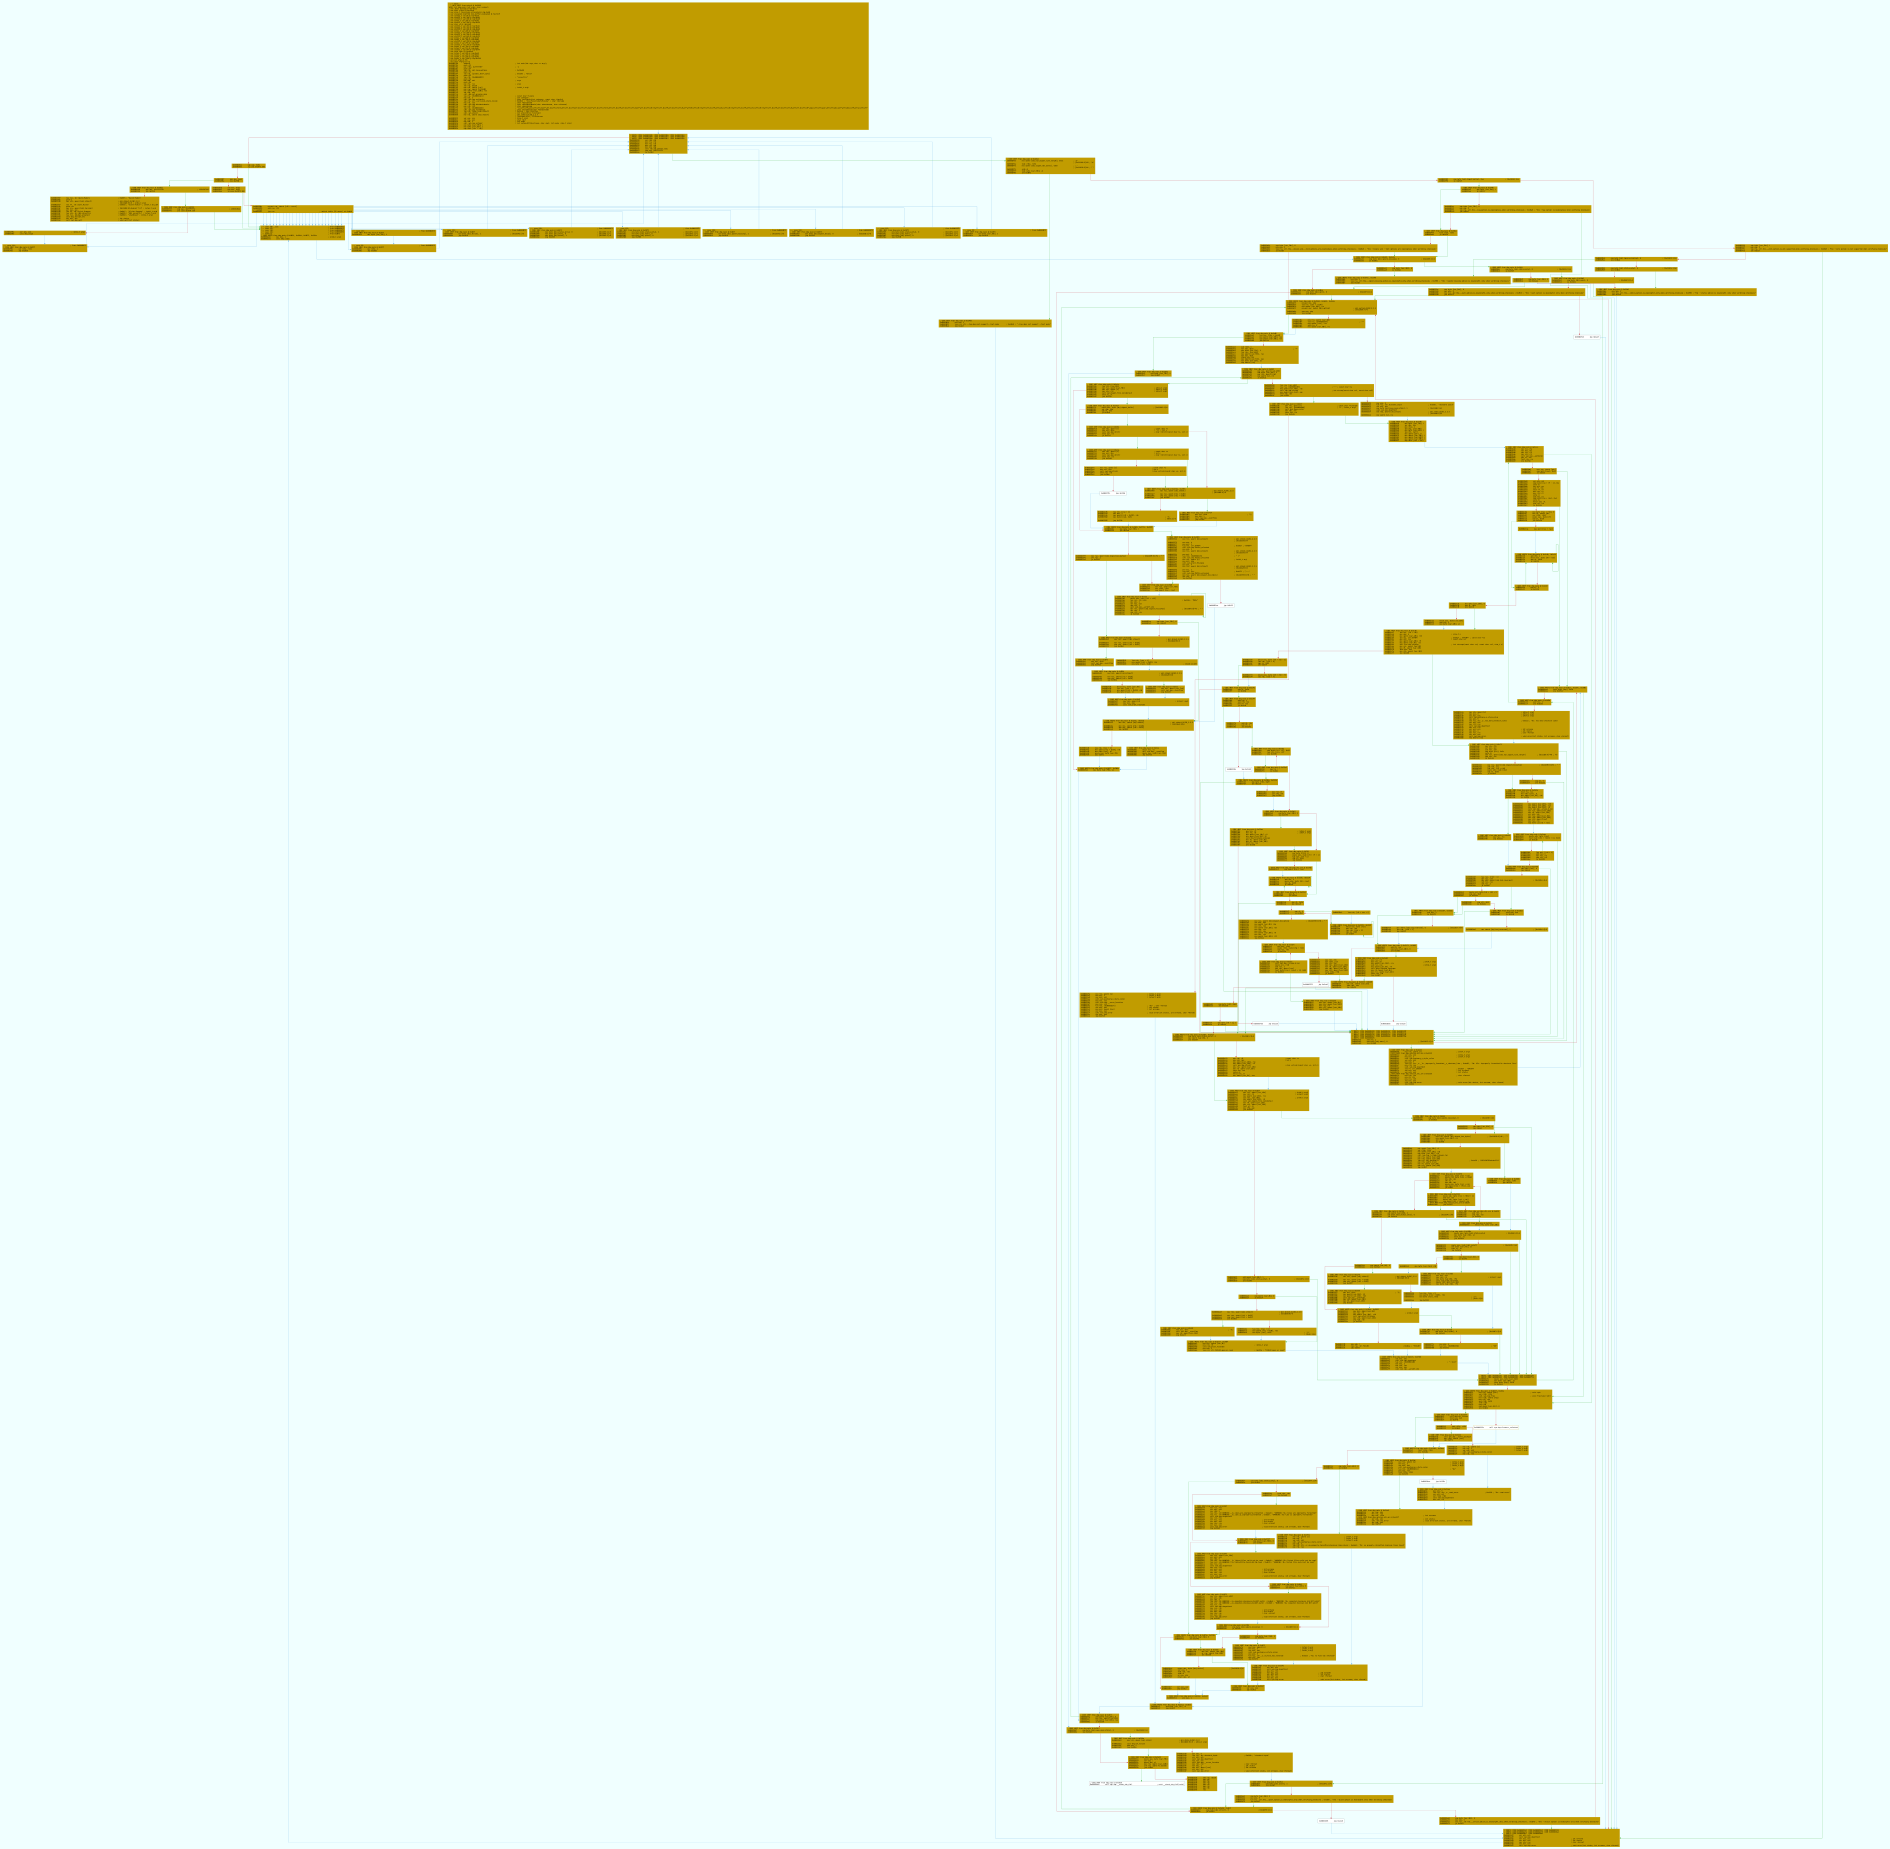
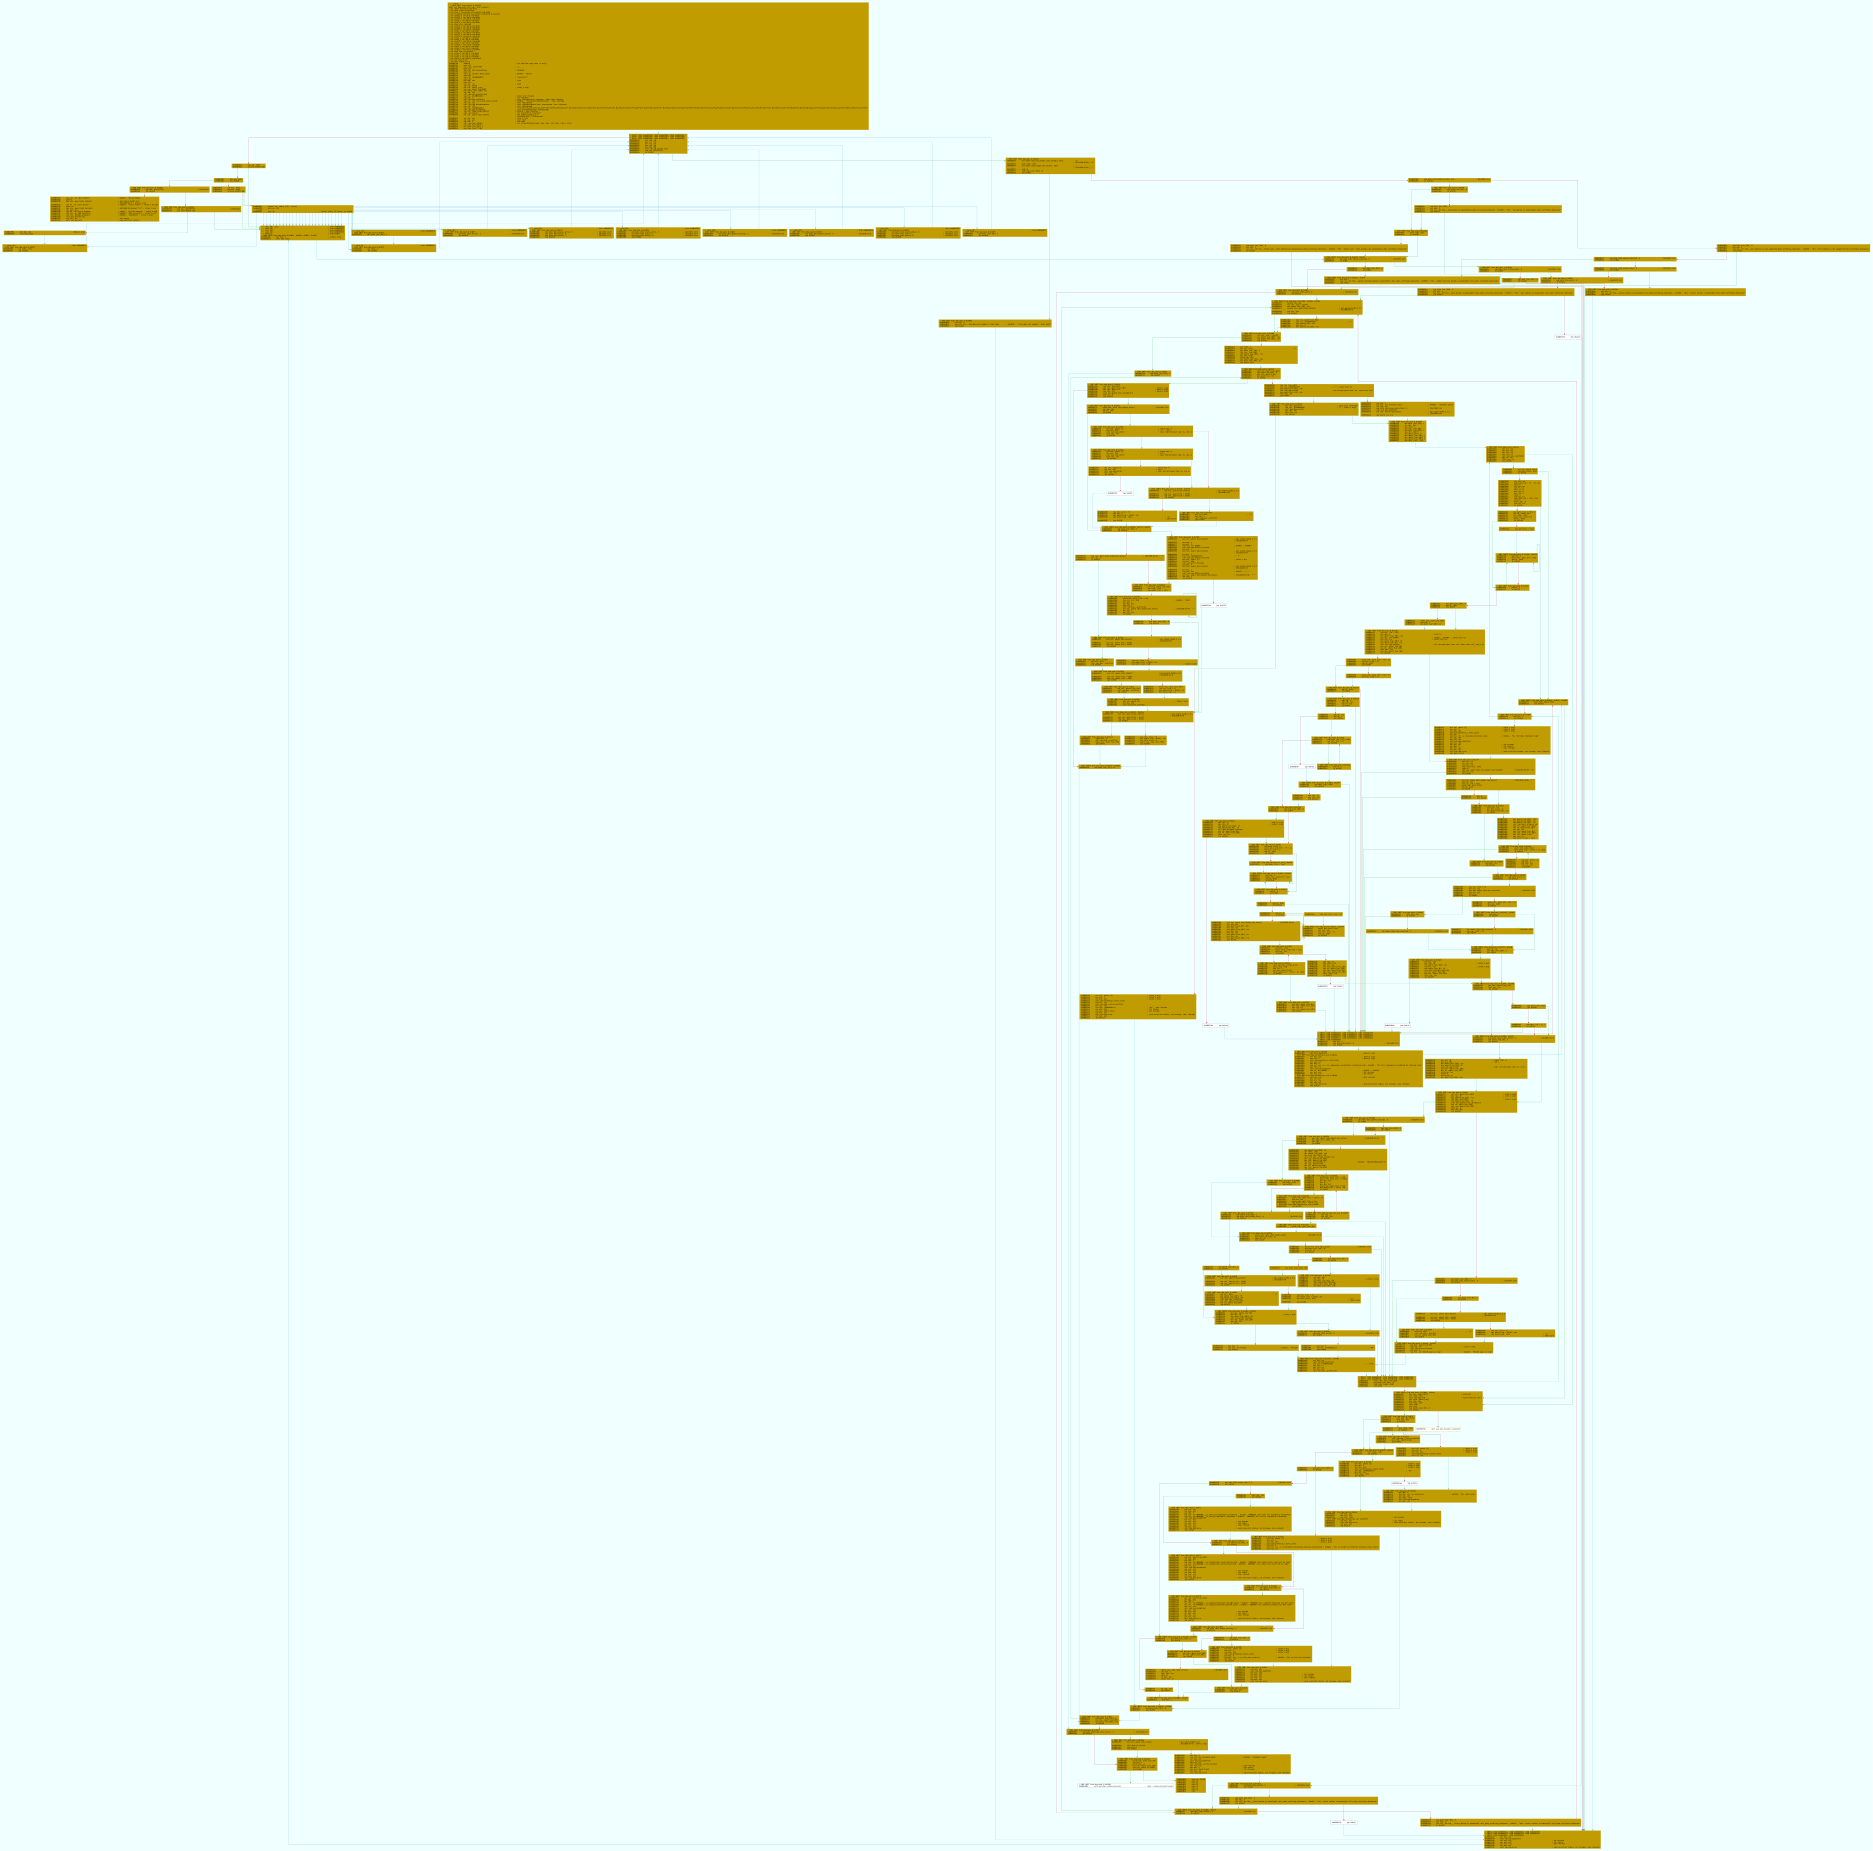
node "0x00002ddd      cmp sil, 0x2a 0x00002de1      je 0x346e": removed
